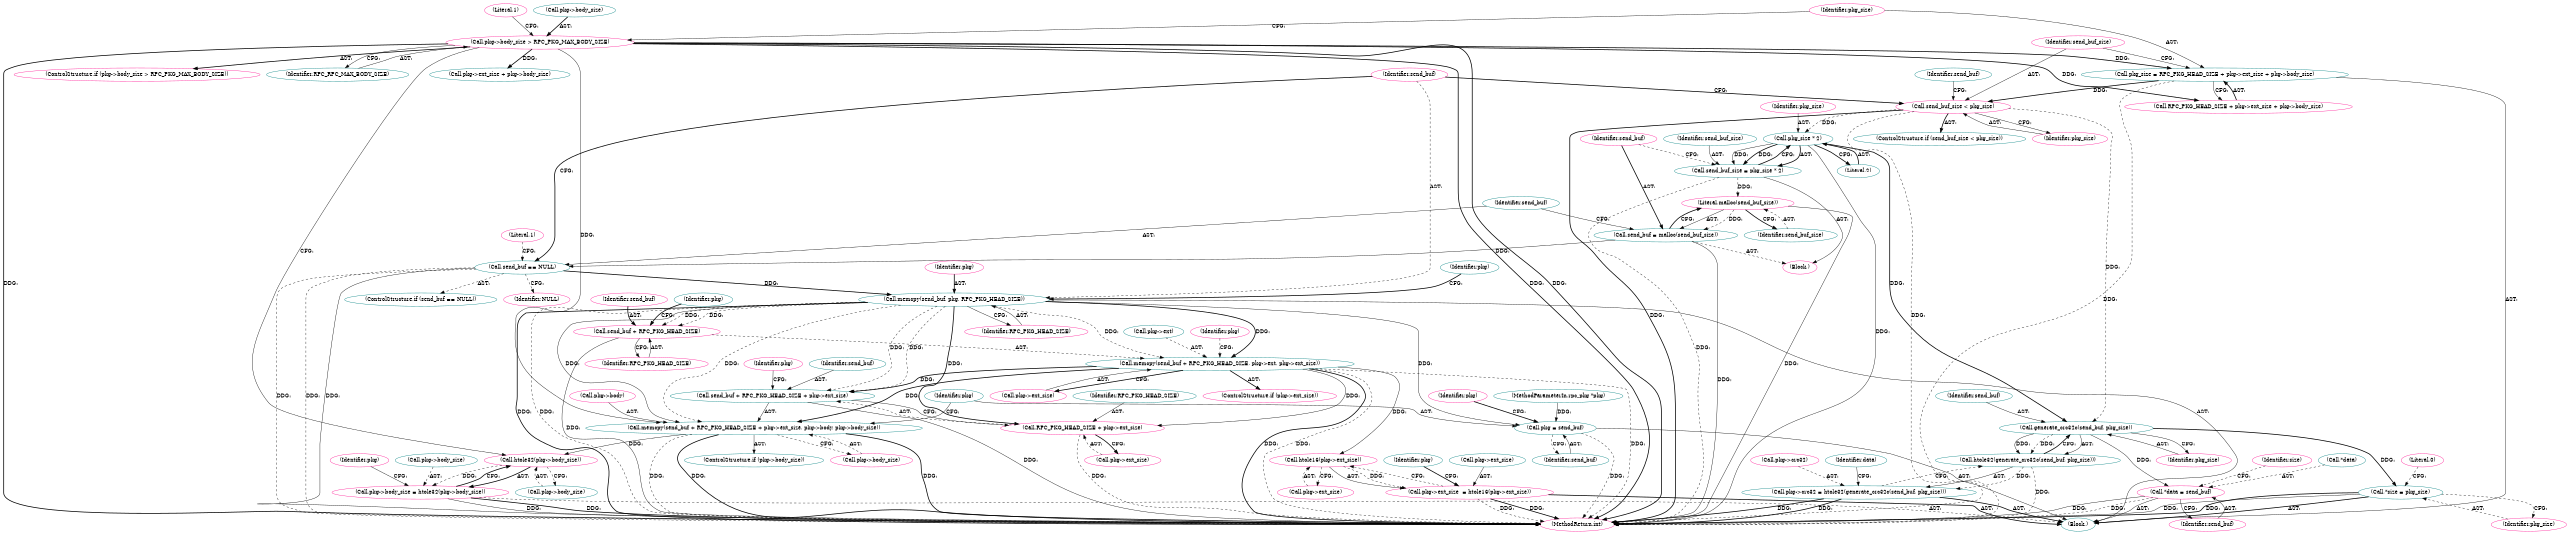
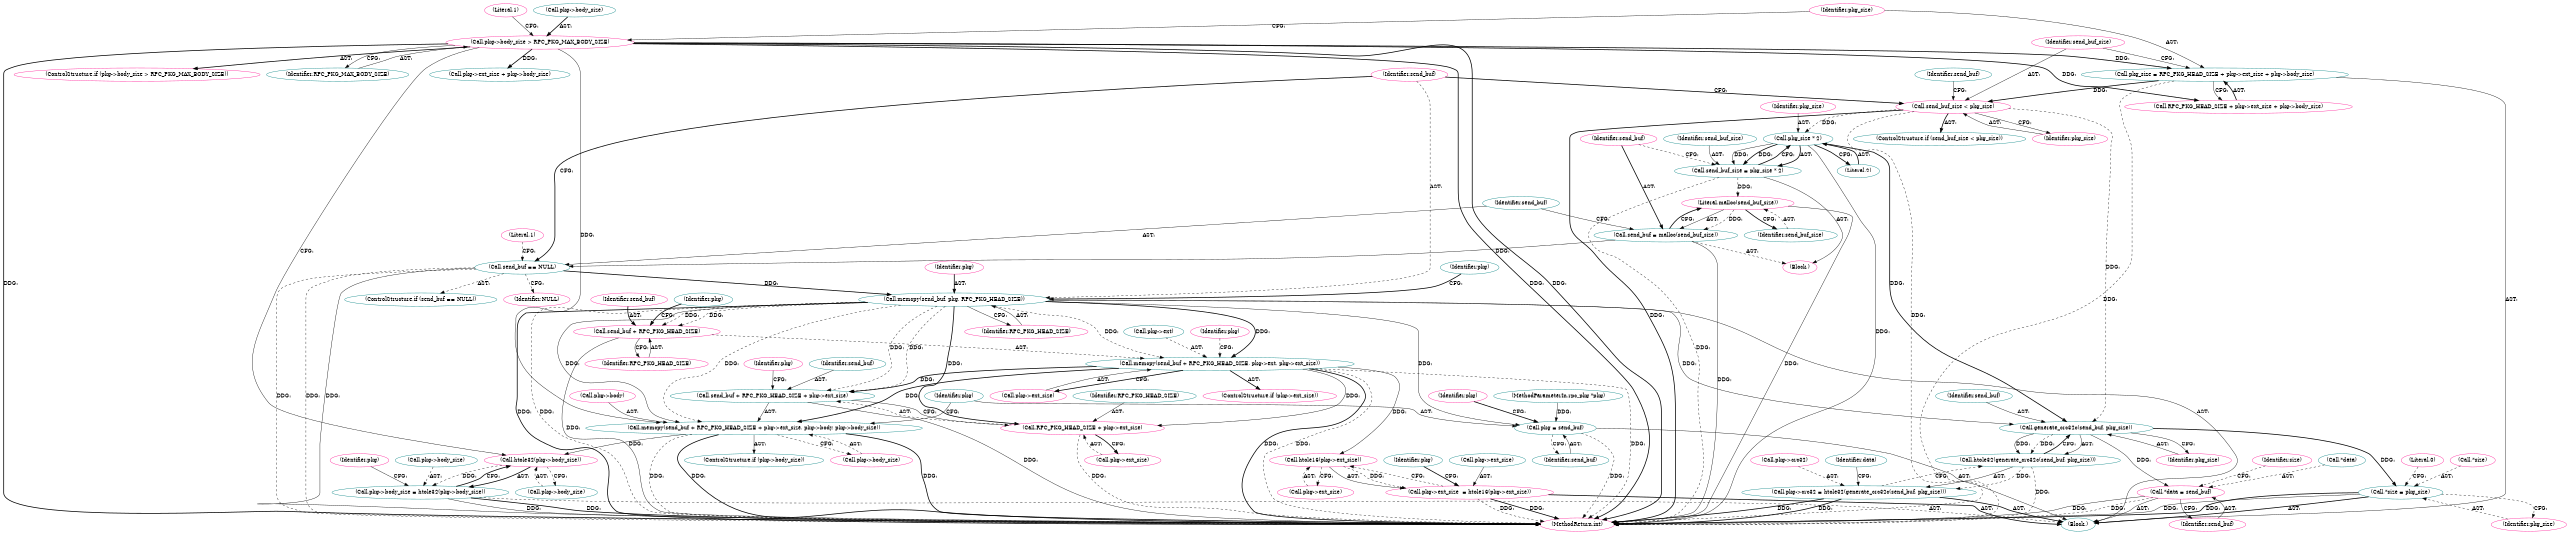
node "(Identifier,RPC_RPC_MAX_BODY_SIZE)": label "(Identifier,RPC_RPC_MAX_BODY_SIZE)" -> "(Identifier,RPC_PKG_MAX_BODY_SIZE)"
edge "(Call,memcpy(send_buf, pkg, RPC_PKG_HEAD_SIZE))" -> "(Call,generate_crc32c(send_buf, pkg_size))": added, label "DDG:"
node "(Call,*size)": added
node "(Call,pkg->body_size = htole32(pkg->body_size))": color deeppink -> teal
